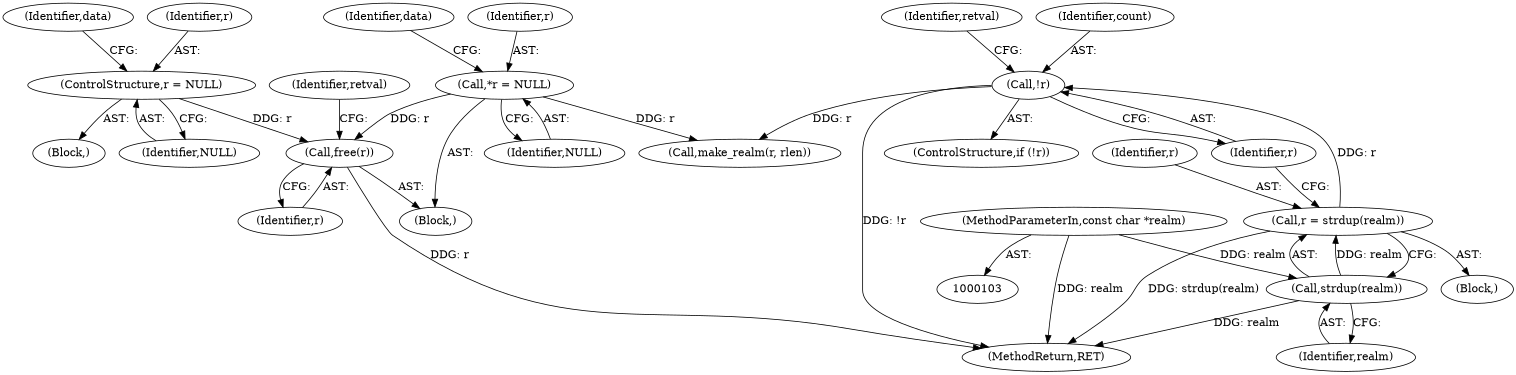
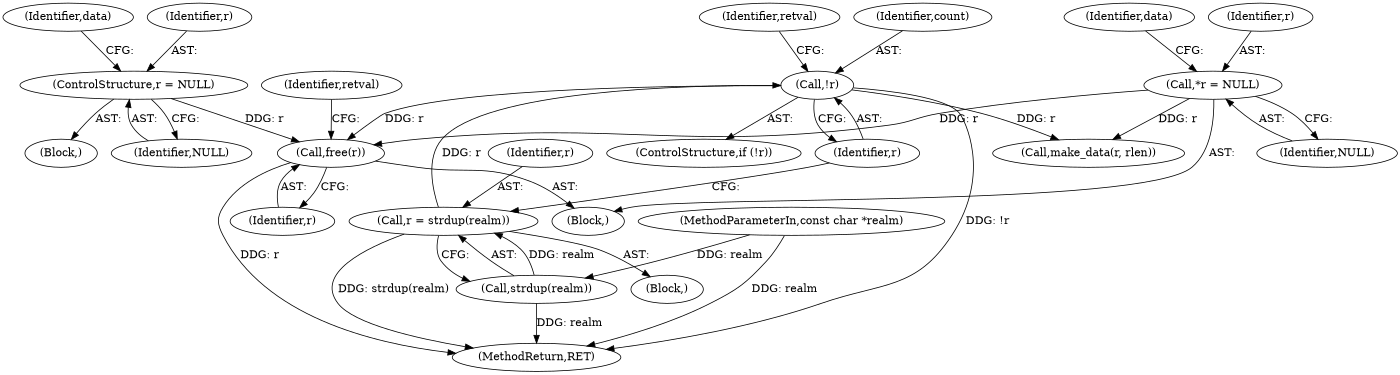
edge "(Call,!r)" -> "(Call,free(r))": added, label "DDG: r"
node "(Call,make_realm(r, rlen))": label "(Call,make_realm(r, rlen))" -> "(Call,make_data(r, rlen))"
node "1000103": removed
node "(Identifier,realm)": removed
